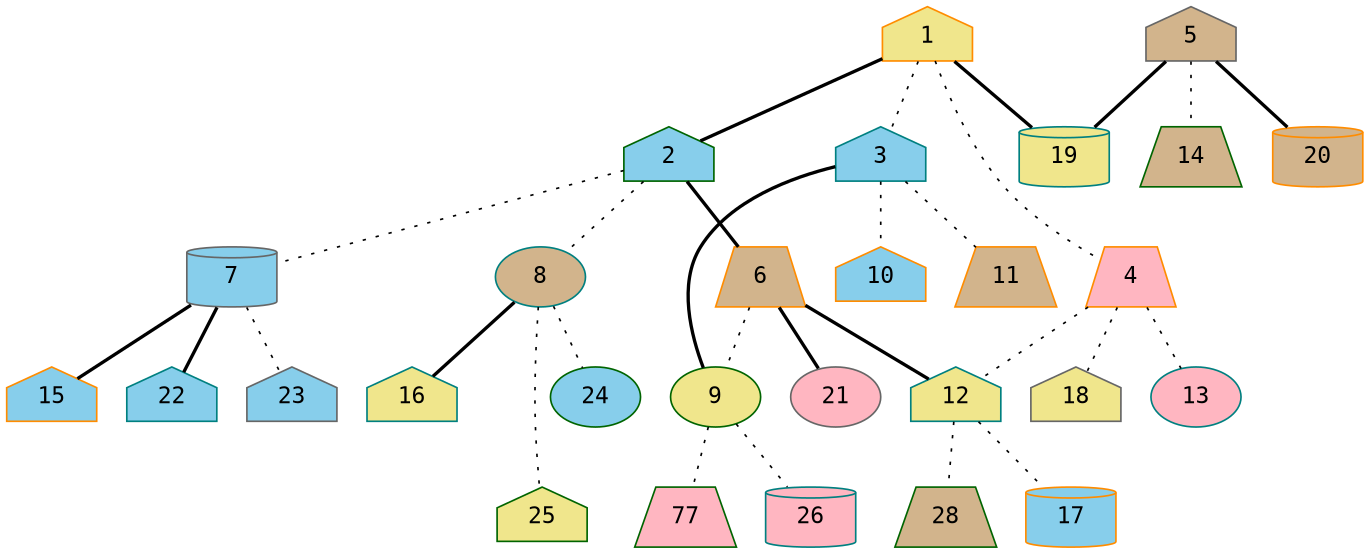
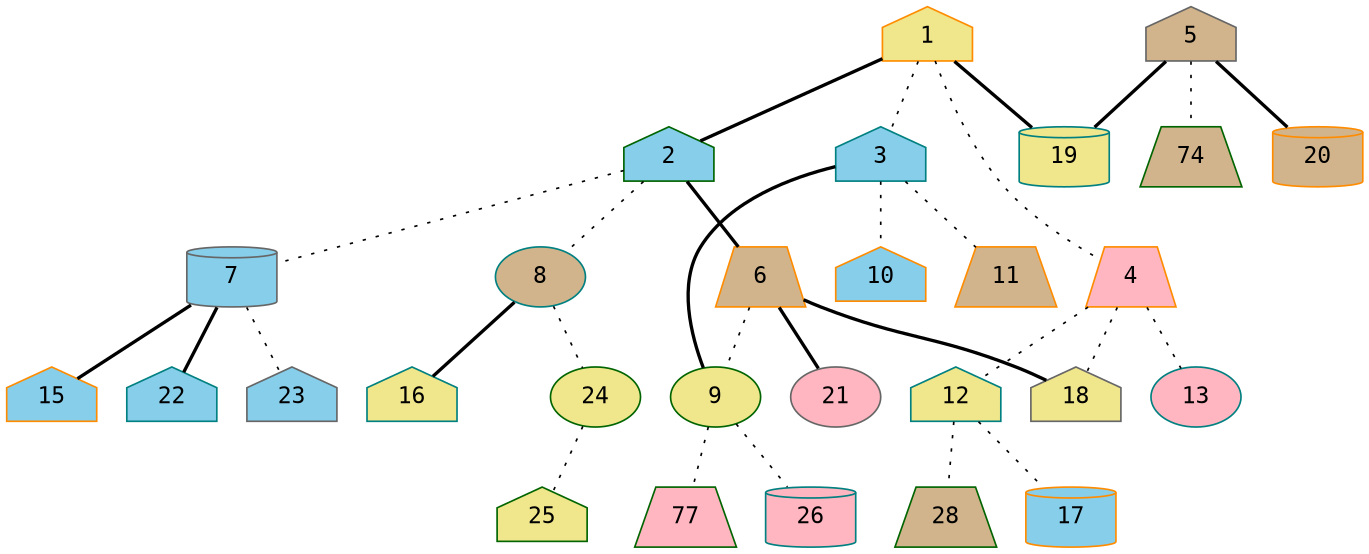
node "14": label "14" -> "74"
edge "6" -- "12": now "6" -- "18"
edge "8" -- "25": now "24" -- "25"
node "24": fillcolor skyblue -> khaki
